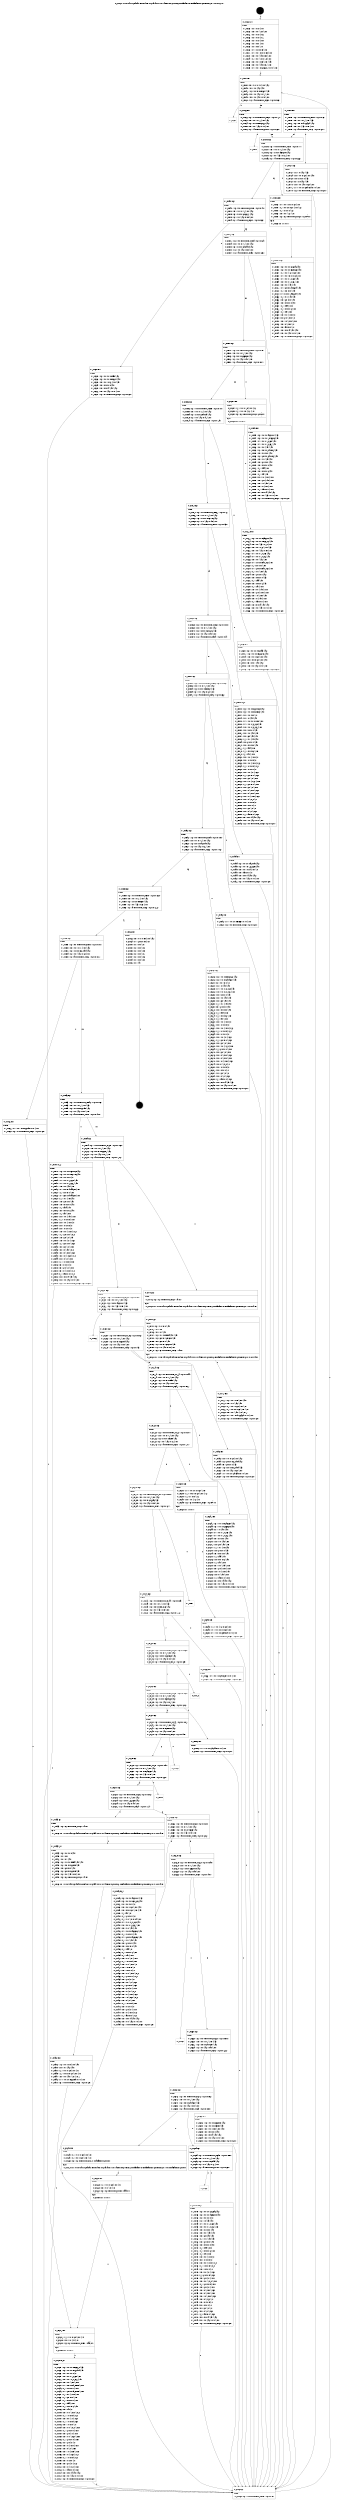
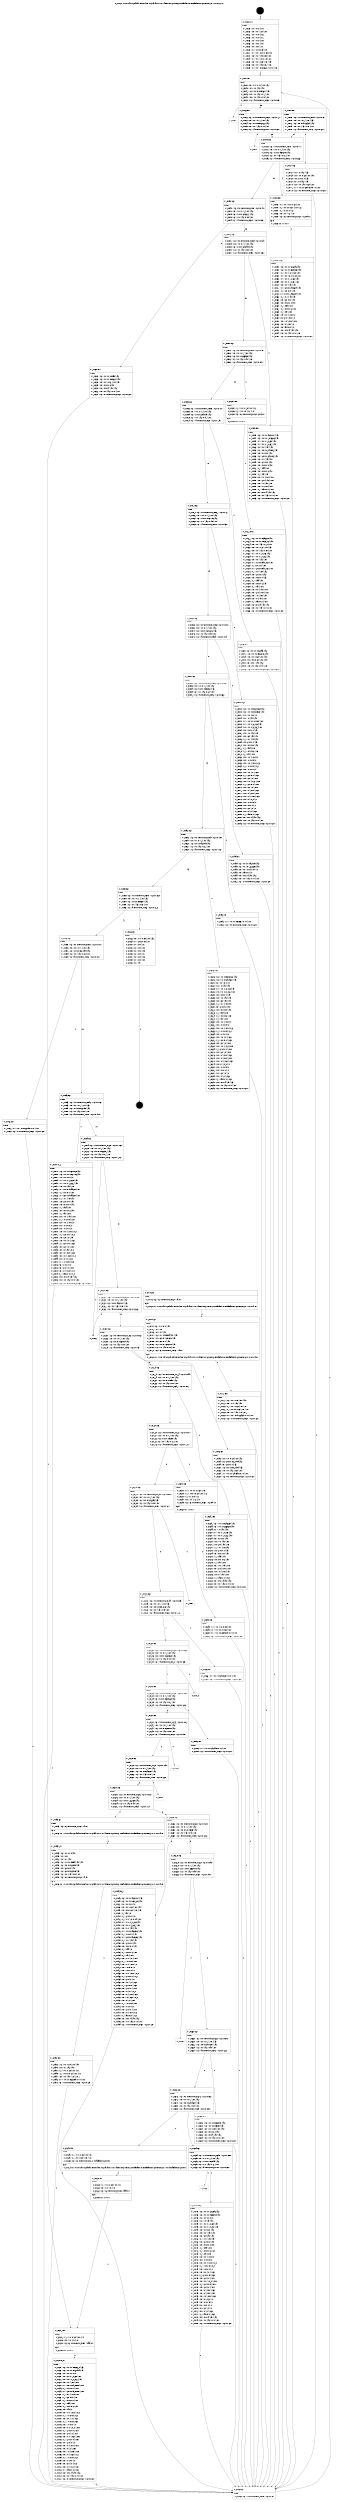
edge "0x4013fe [25]" -> "0x40171a [5]": now "0x4013fe [25]" -> "0x401d05"
